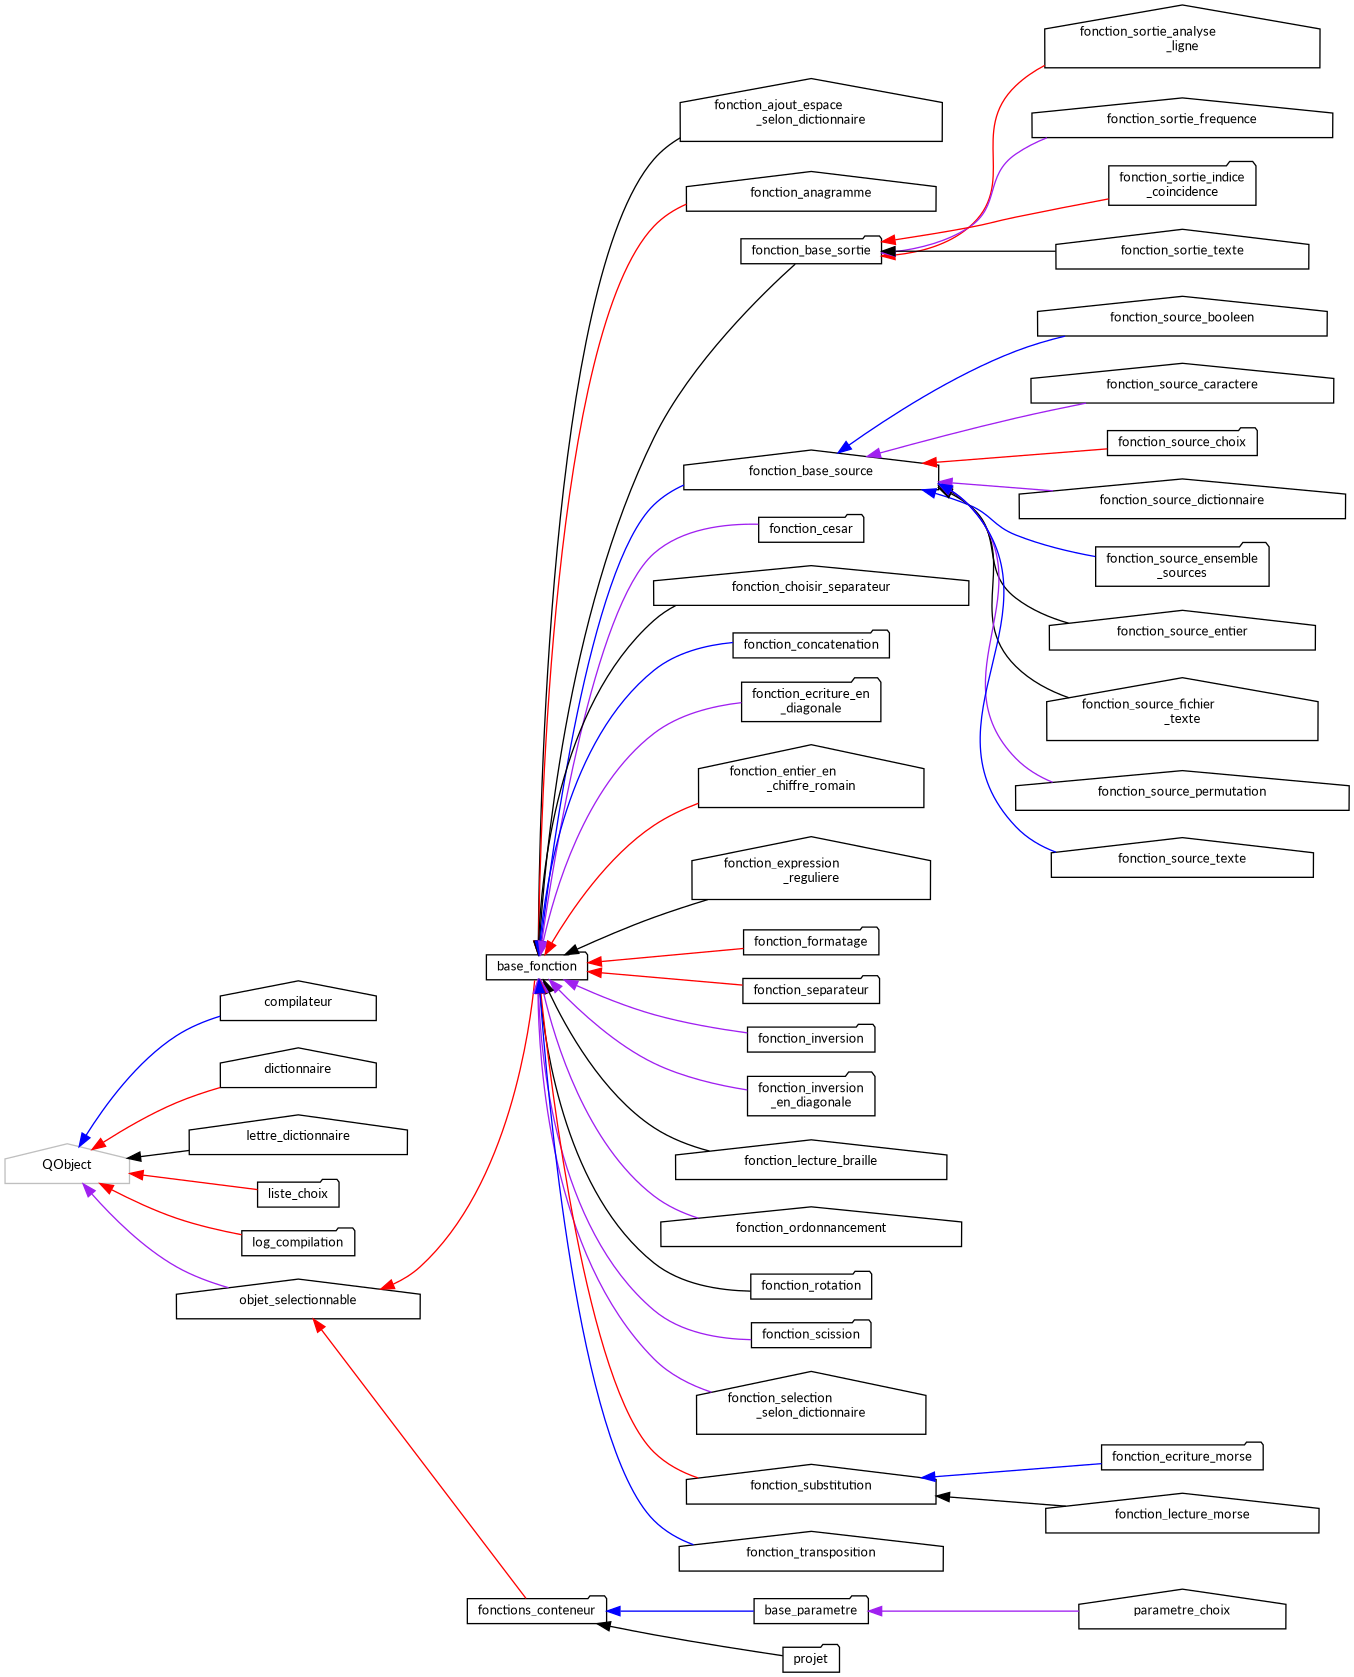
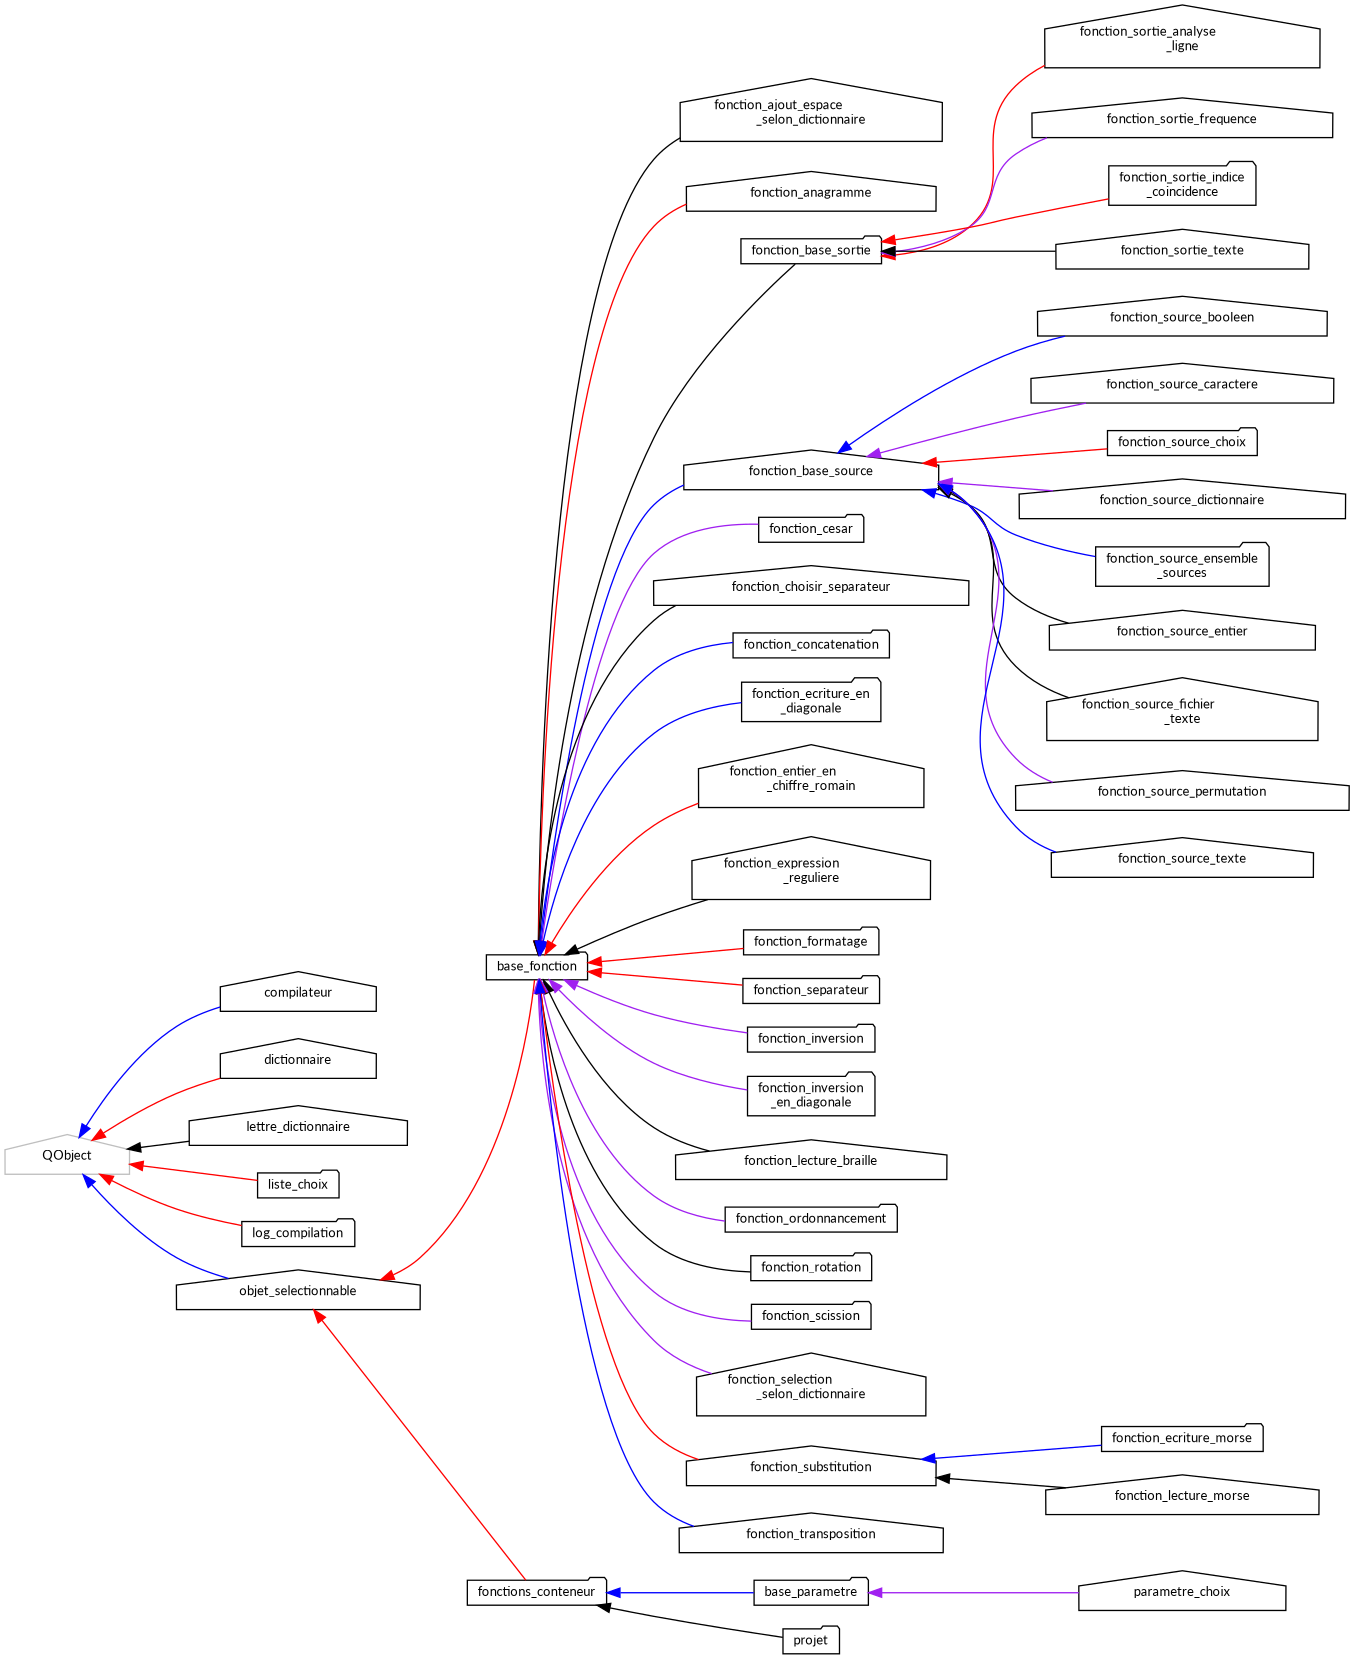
edge "fonction_ecriture_en _diagonale" -> "base_fonction": color purple -> blue
node "fonction_ordonnancement": shape house -> folder
edge "objet_selectionnable" -> "QObject": color purple -> blue
